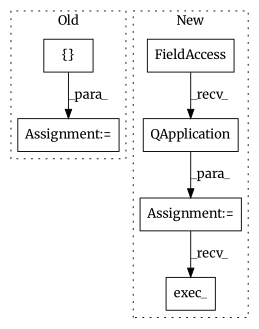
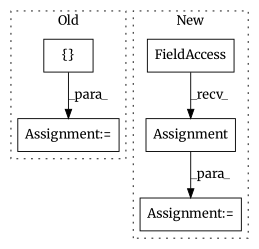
node "QApplication": label "QApplication" -> "Assignment"
node "exec_": removed
